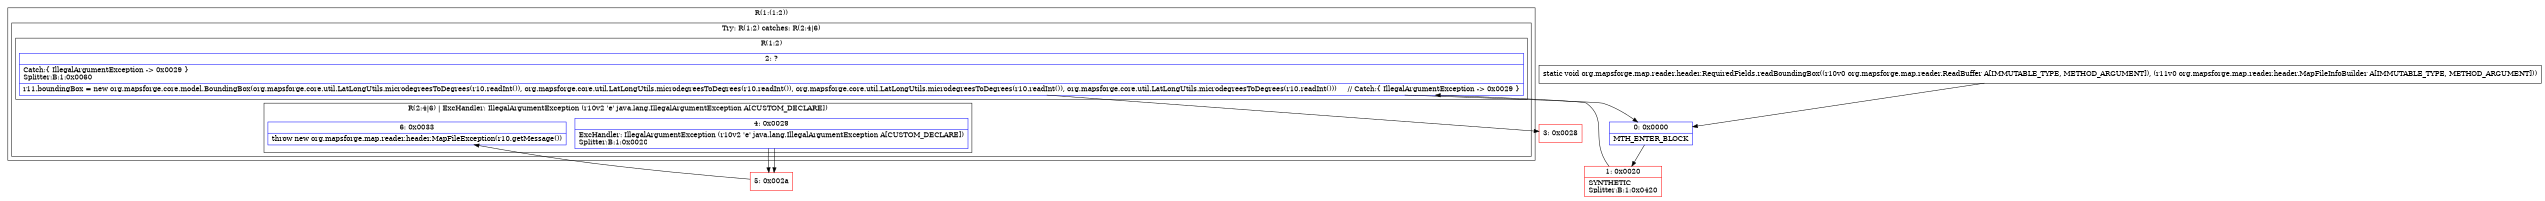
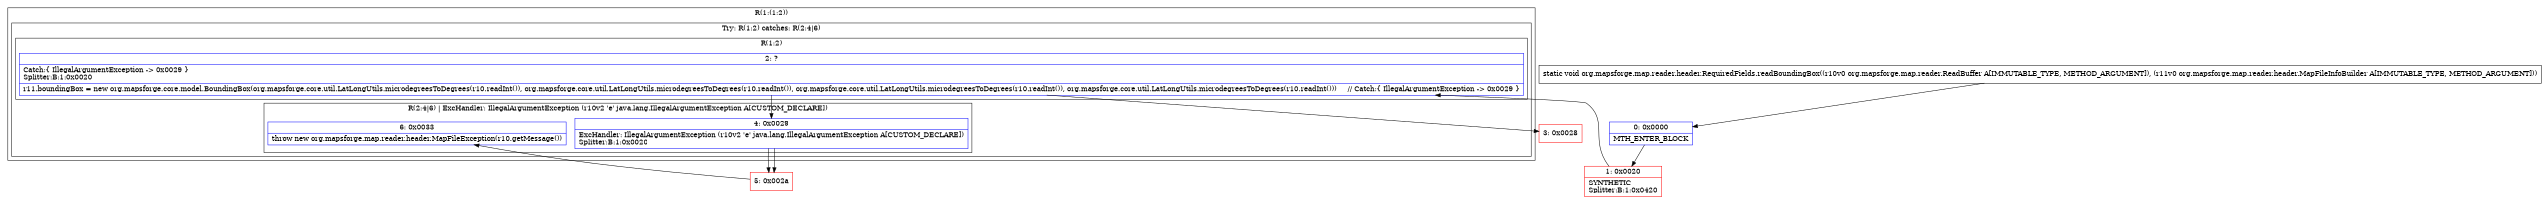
node "2: ?": text "Splitter:B:1:0x0060" -> "Splitter:B:1:0x0020"
edge "2: ?" -> "0: 0x0000": now "2: ?" -> "4: 0x0029"
